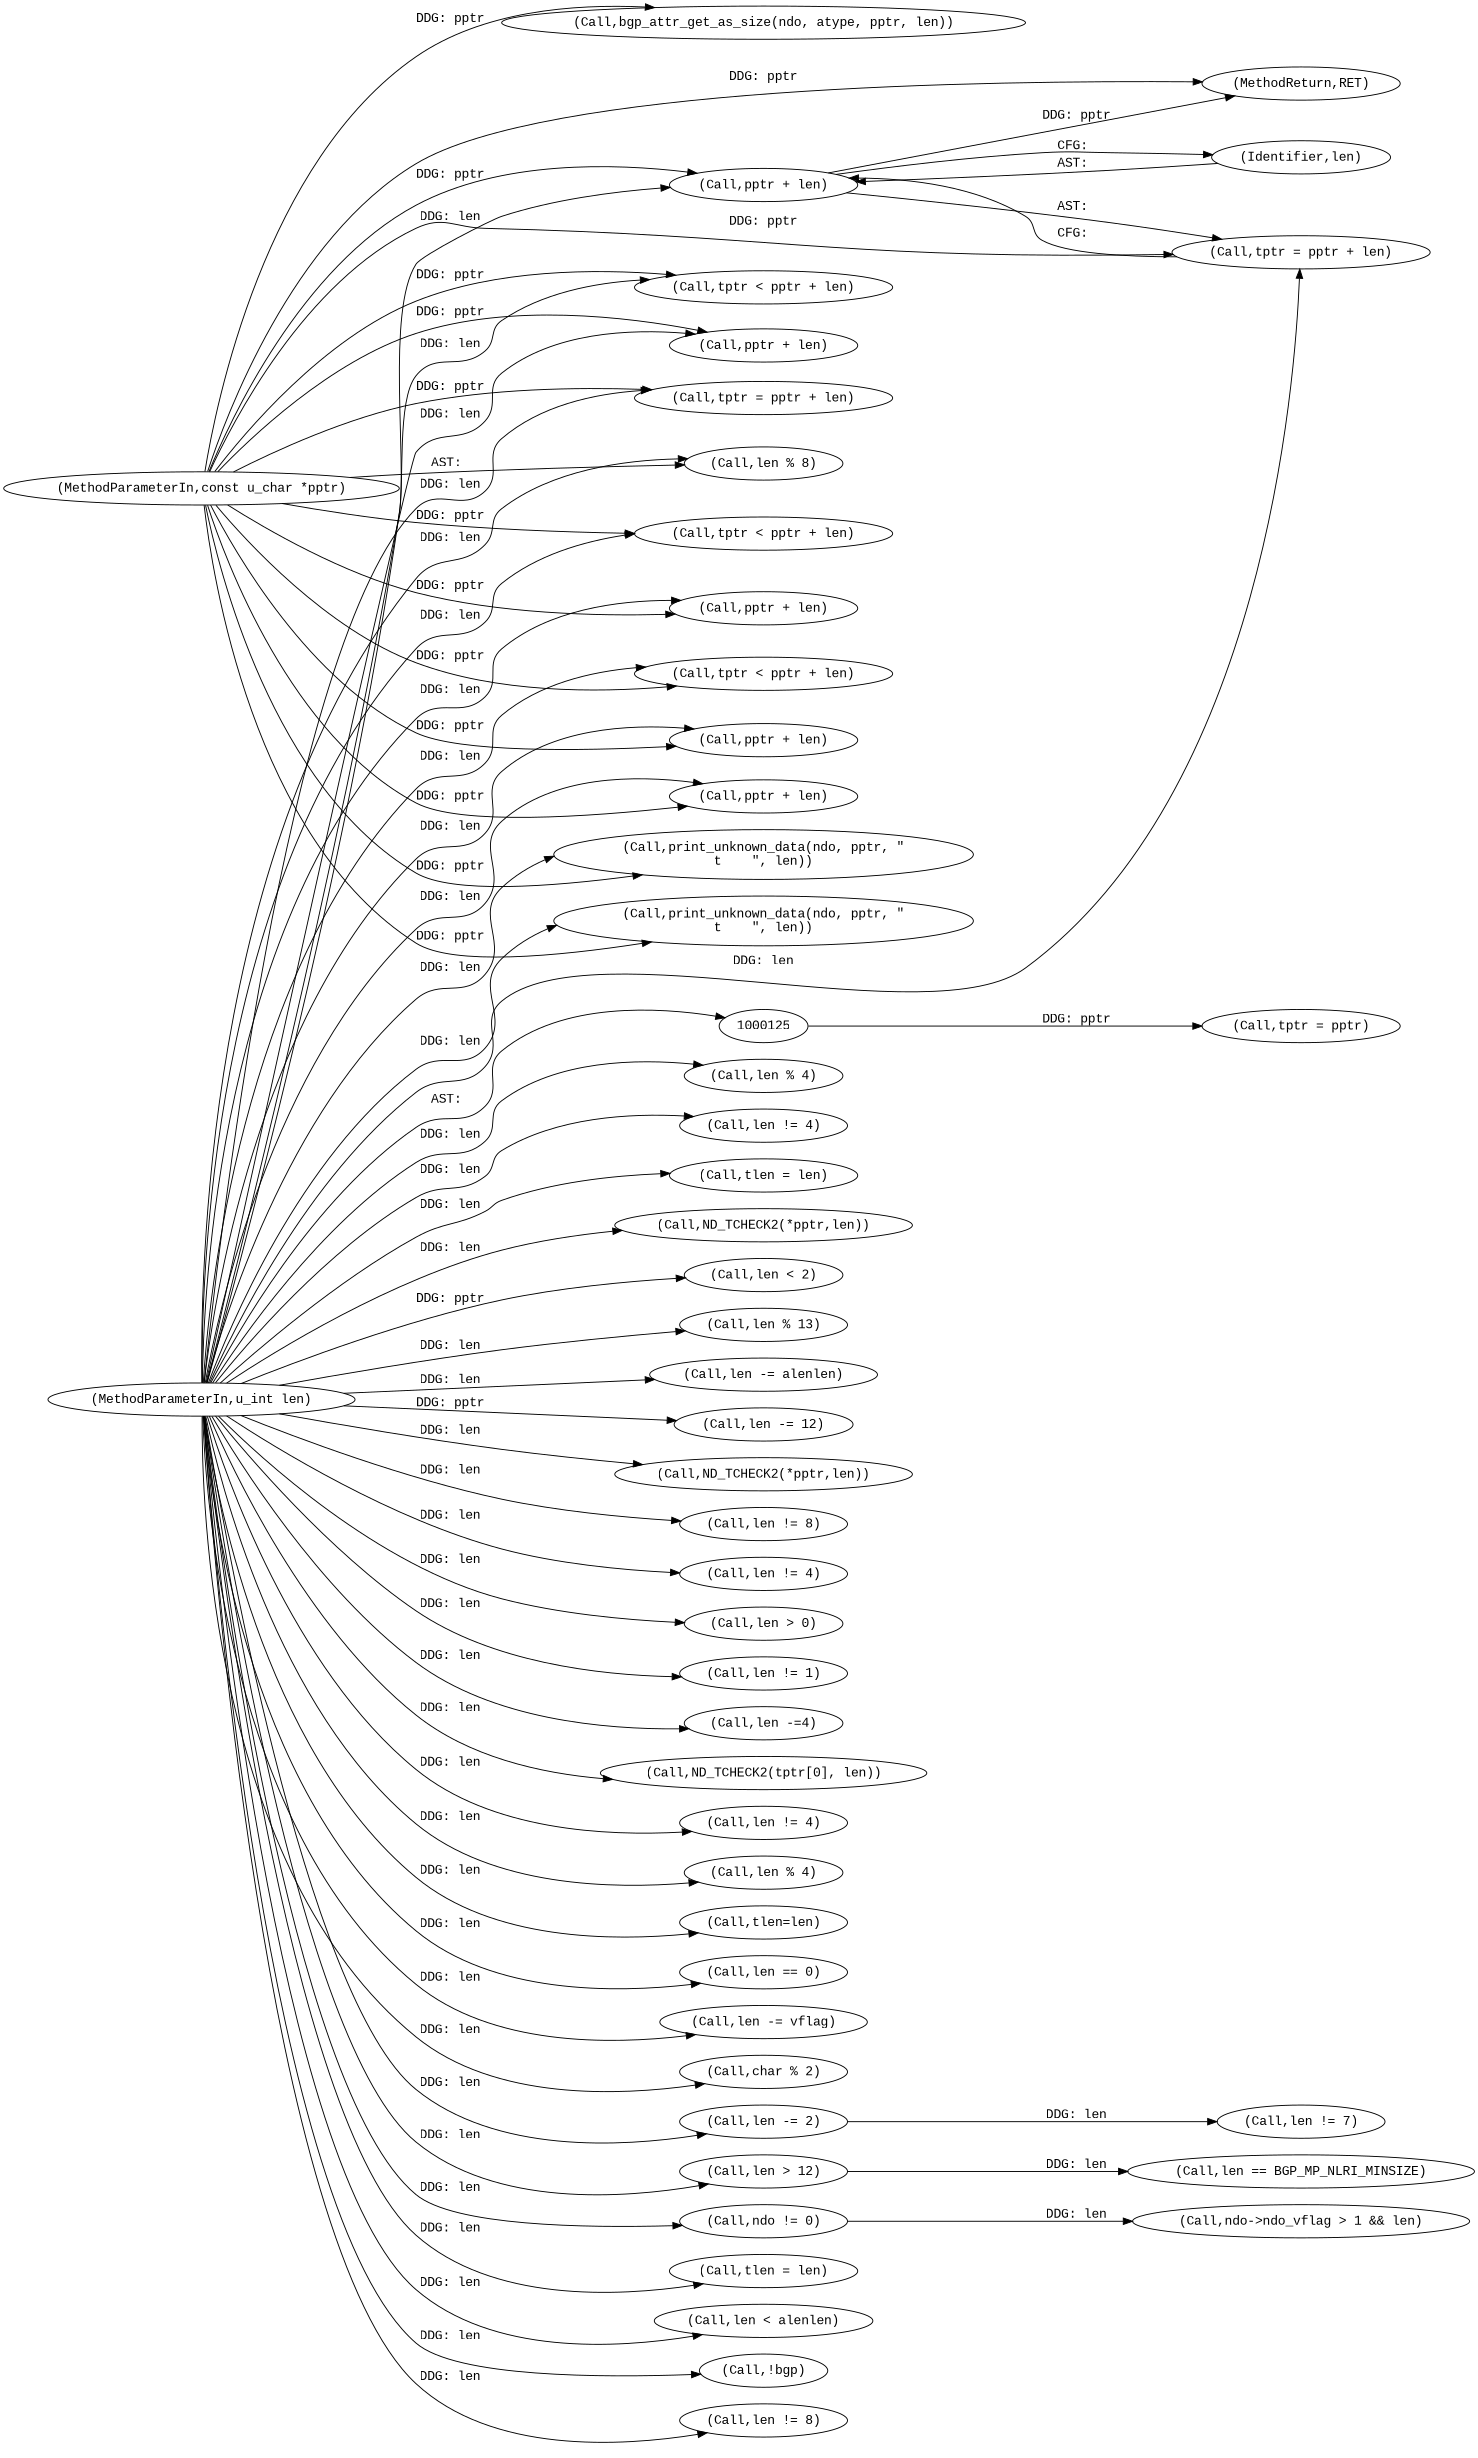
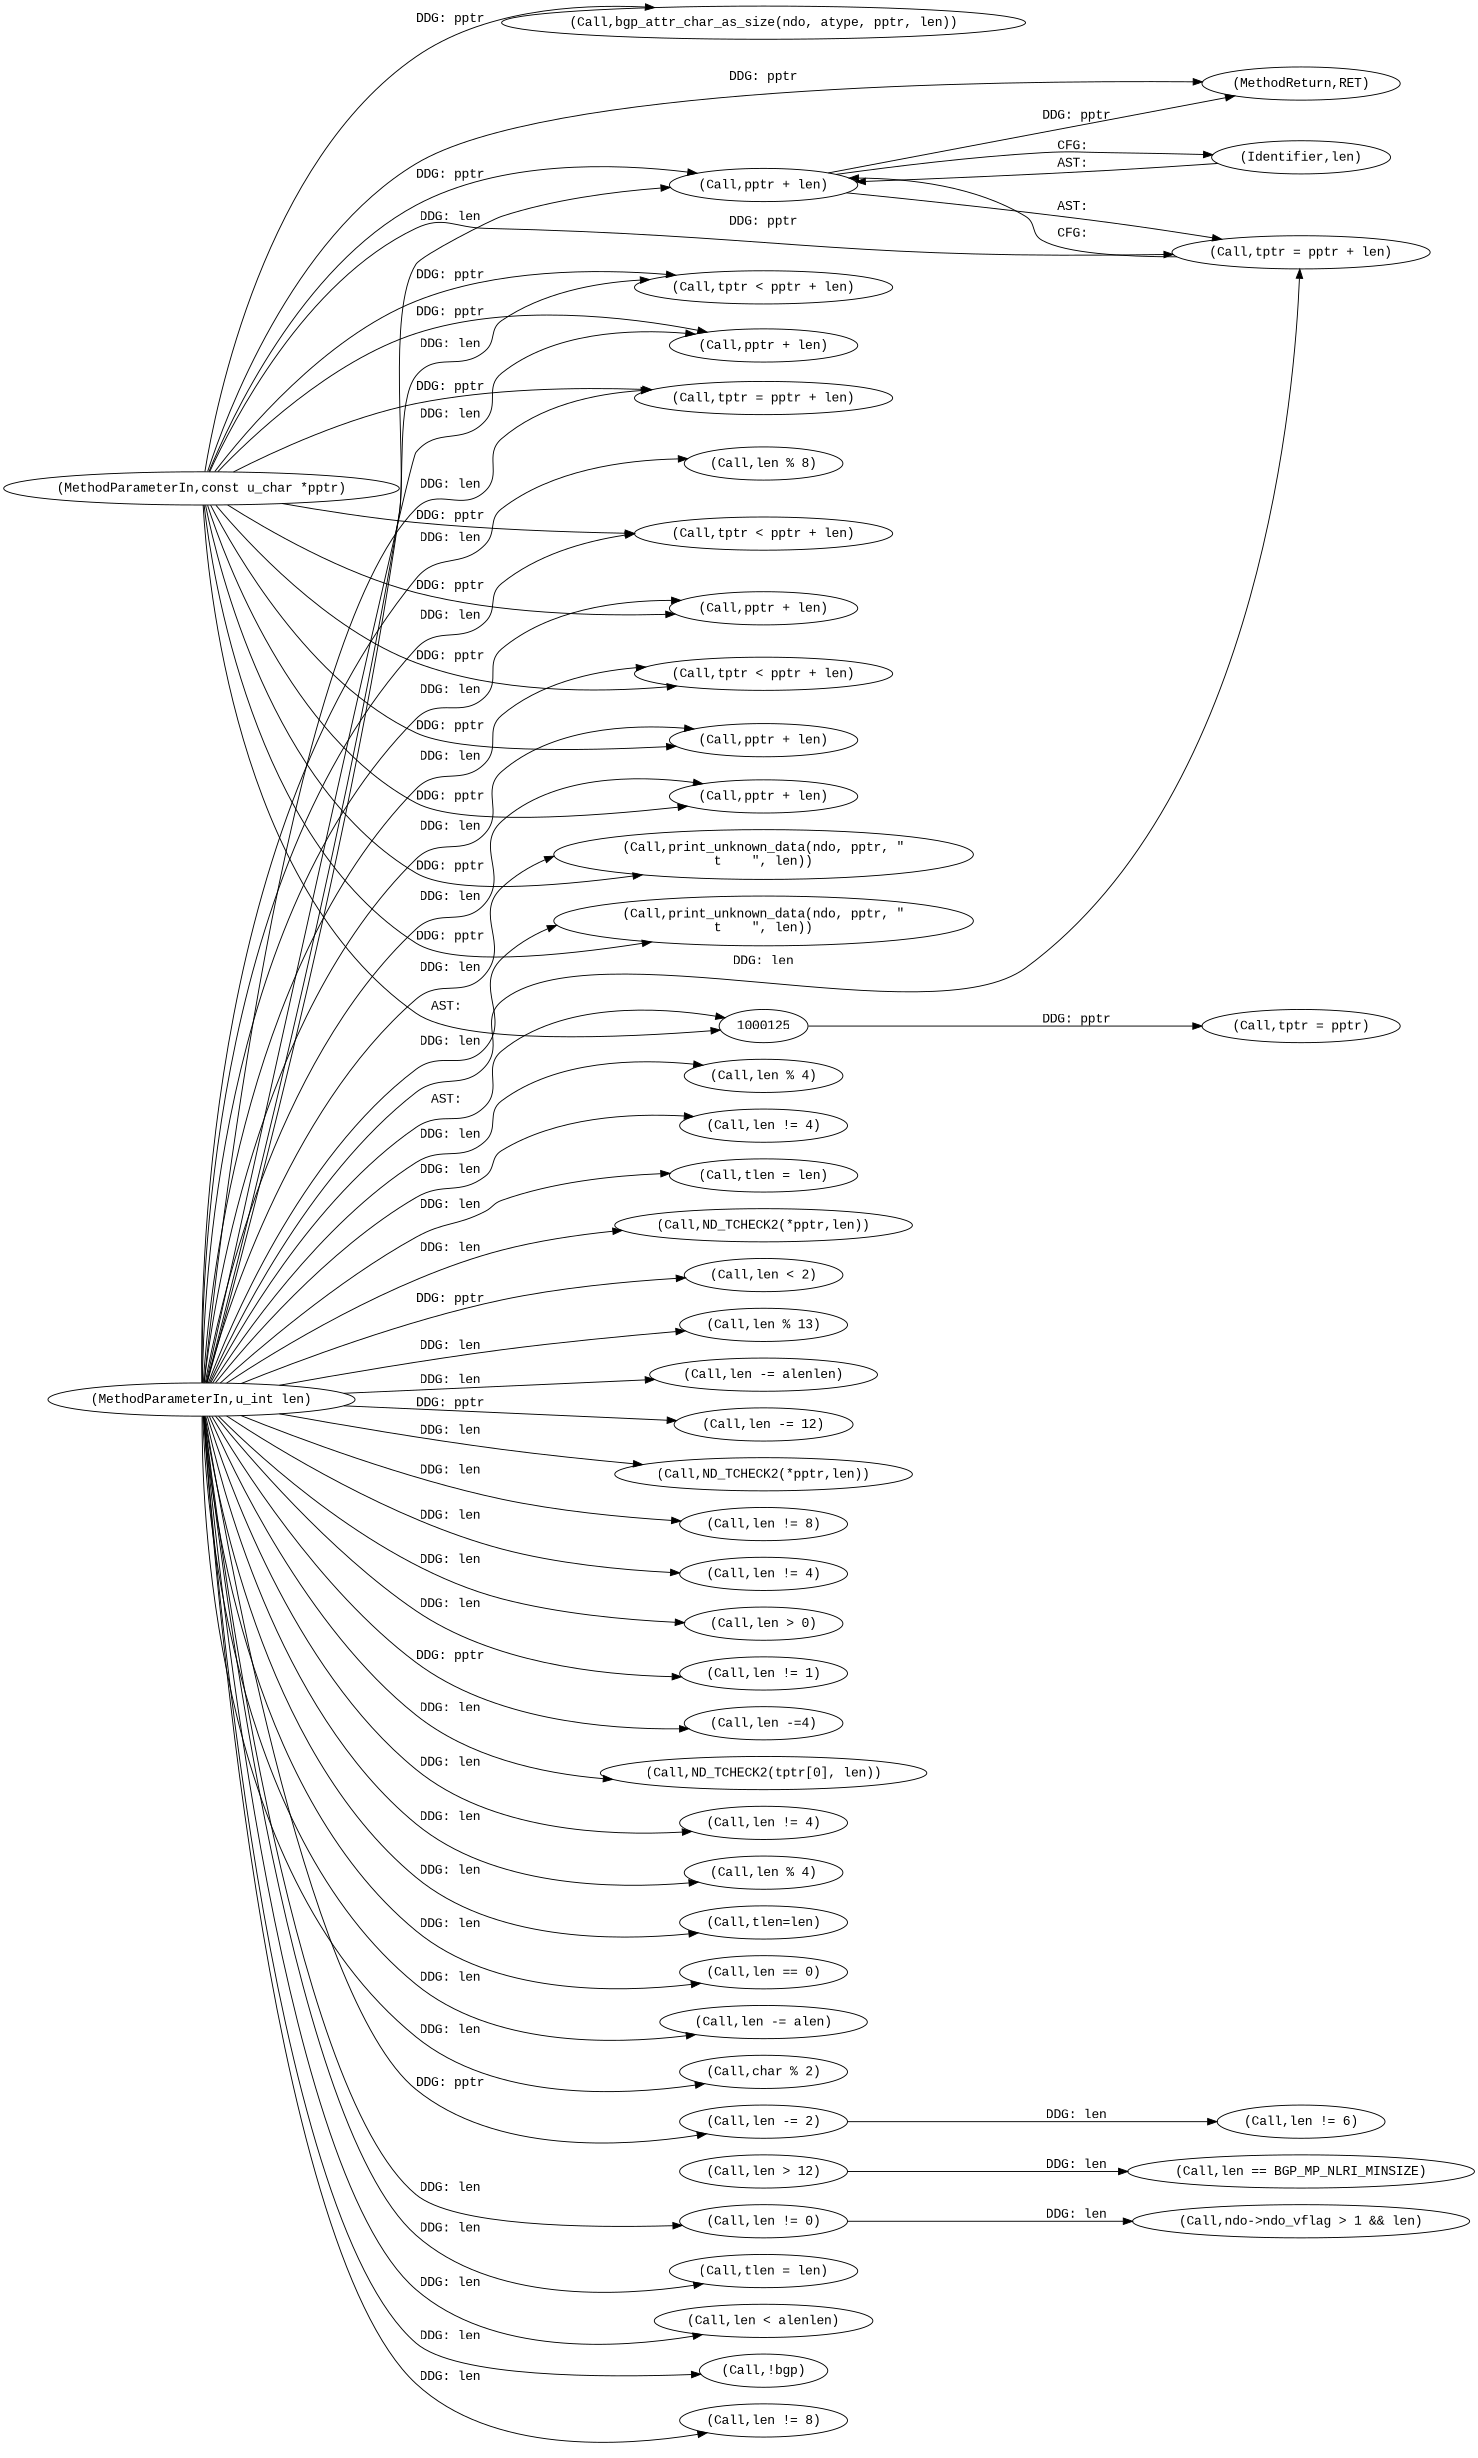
node "(Call,bgp_attr_get_as_size(ndo, atype, pptr, len))": label "(Call,bgp_attr_get_as_size(ndo, atype, pptr, len))" -> "(Call,bgp_attr_char_as_size(ndo, atype, pptr, len))"
edge "(MethodParameterIn,const u_char *pptr)" -> "(Call,len % 8)": now "(MethodParameterIn,const u_char *pptr)" -> "1000125"
edge "(MethodParameterIn,u_int len)" -> "(Call,len -=4)": label "DDG: len" -> "DDG: pptr"
edge "(MethodParameterIn,u_int len)" -> "(Call,len > 12)": removed, label "DDG: len"
node "(Call,len -= vflag)": label "(Call,len -= vflag)" -> "(Call,len -= alen)"
edge "(MethodParameterIn,u_int len)" -> "(Call,len -= 2)": label "DDG: len" -> "DDG: pptr"
node "(Call,len != 7)": label "(Call,len != 7)" -> "(Call,len != 6)"
node "(Call,ndo != 0)": label "(Call,ndo != 0)" -> "(Call,len != 0)"
